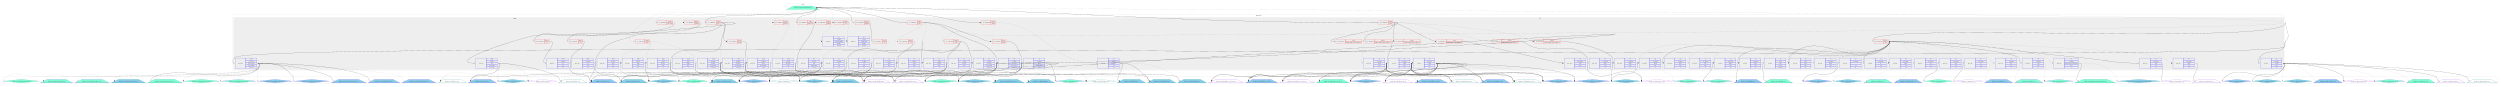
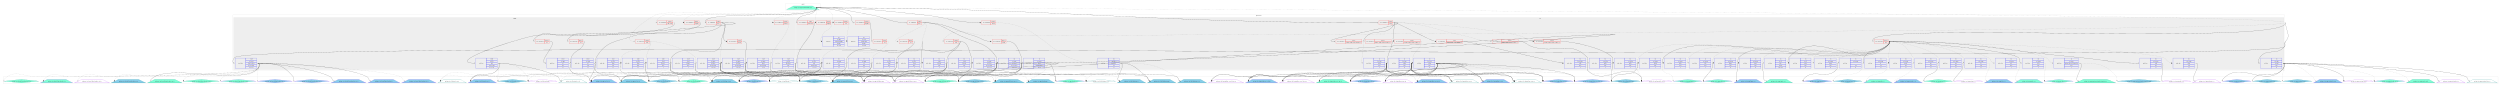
node "portage://sys-kernel/linux-headers-3.18-r1": fillcolor aquamarine -> white
